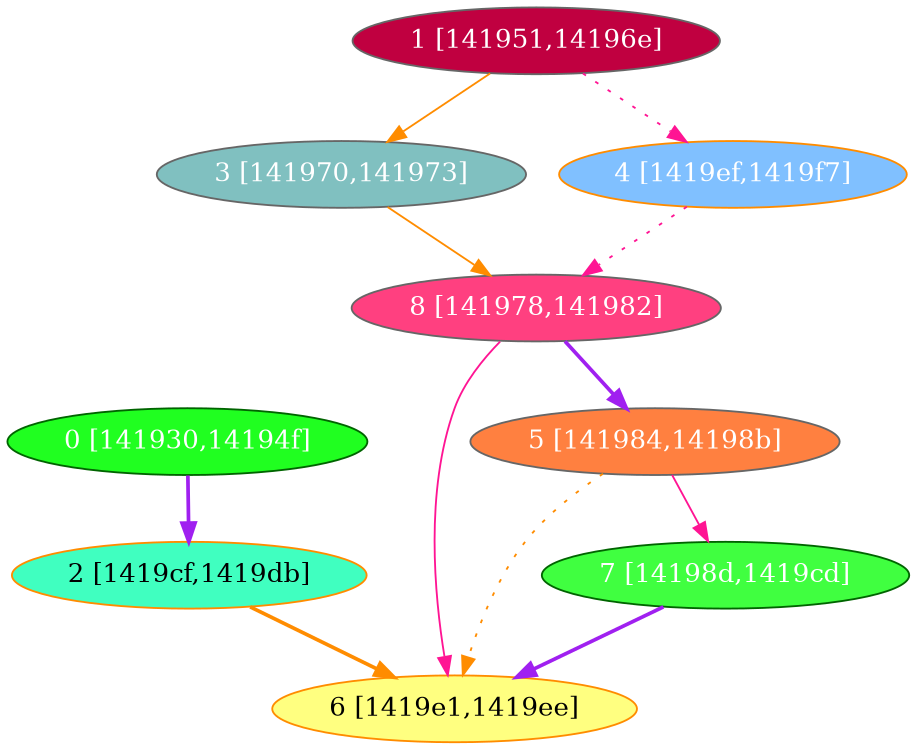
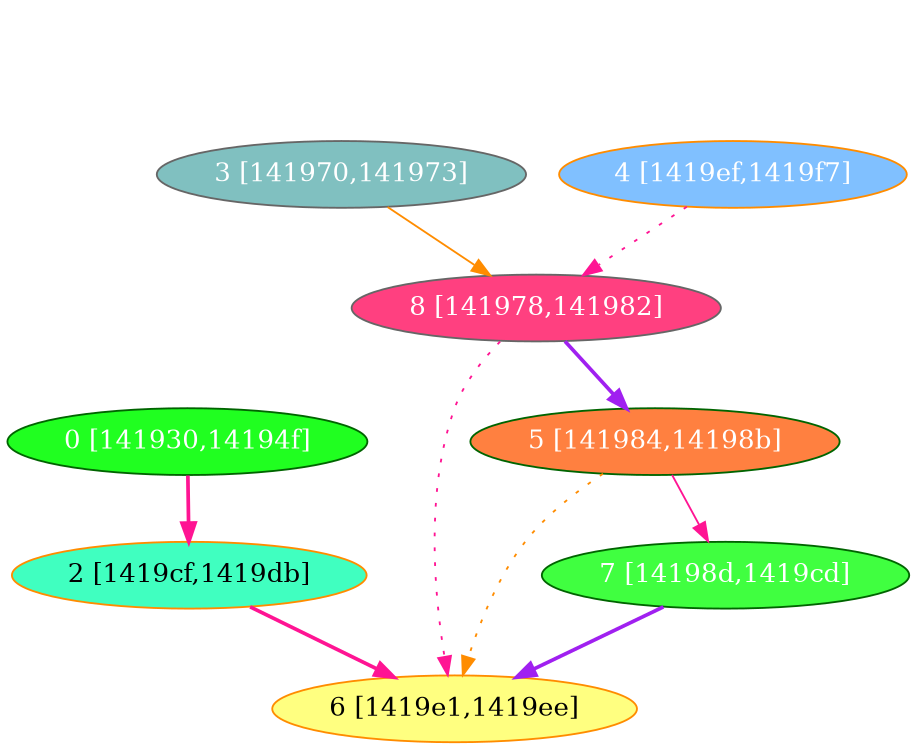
node "1 [141951,14196e]": removed
node "5 [141984,14198b]": color gray40 -> darkgreen
edge "8 [141978,141982]" -> "6 [1419e1,1419ee]": style solid -> dotted
edge "0 [141930,14194f]" -> "2 [1419cf,1419db]": color purple -> deeppink
edge "2 [1419cf,1419db]" -> "6 [1419e1,1419ee]": color darkorange -> deeppink
